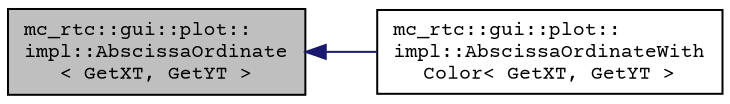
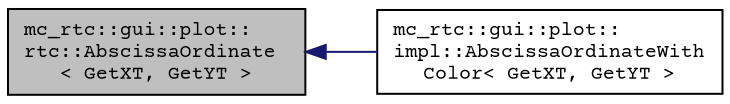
node "mc_rtc::gui::plot:: impl::AbscissaOrdinate < GetXT, GetYT >": label "mc_rtc::gui::plot:: impl::AbscissaOrdinate < GetXT, GetYT >" -> "mc_rtc::gui::plot:: rtc::AbscissaOrdinate < GetXT, GetYT >"
